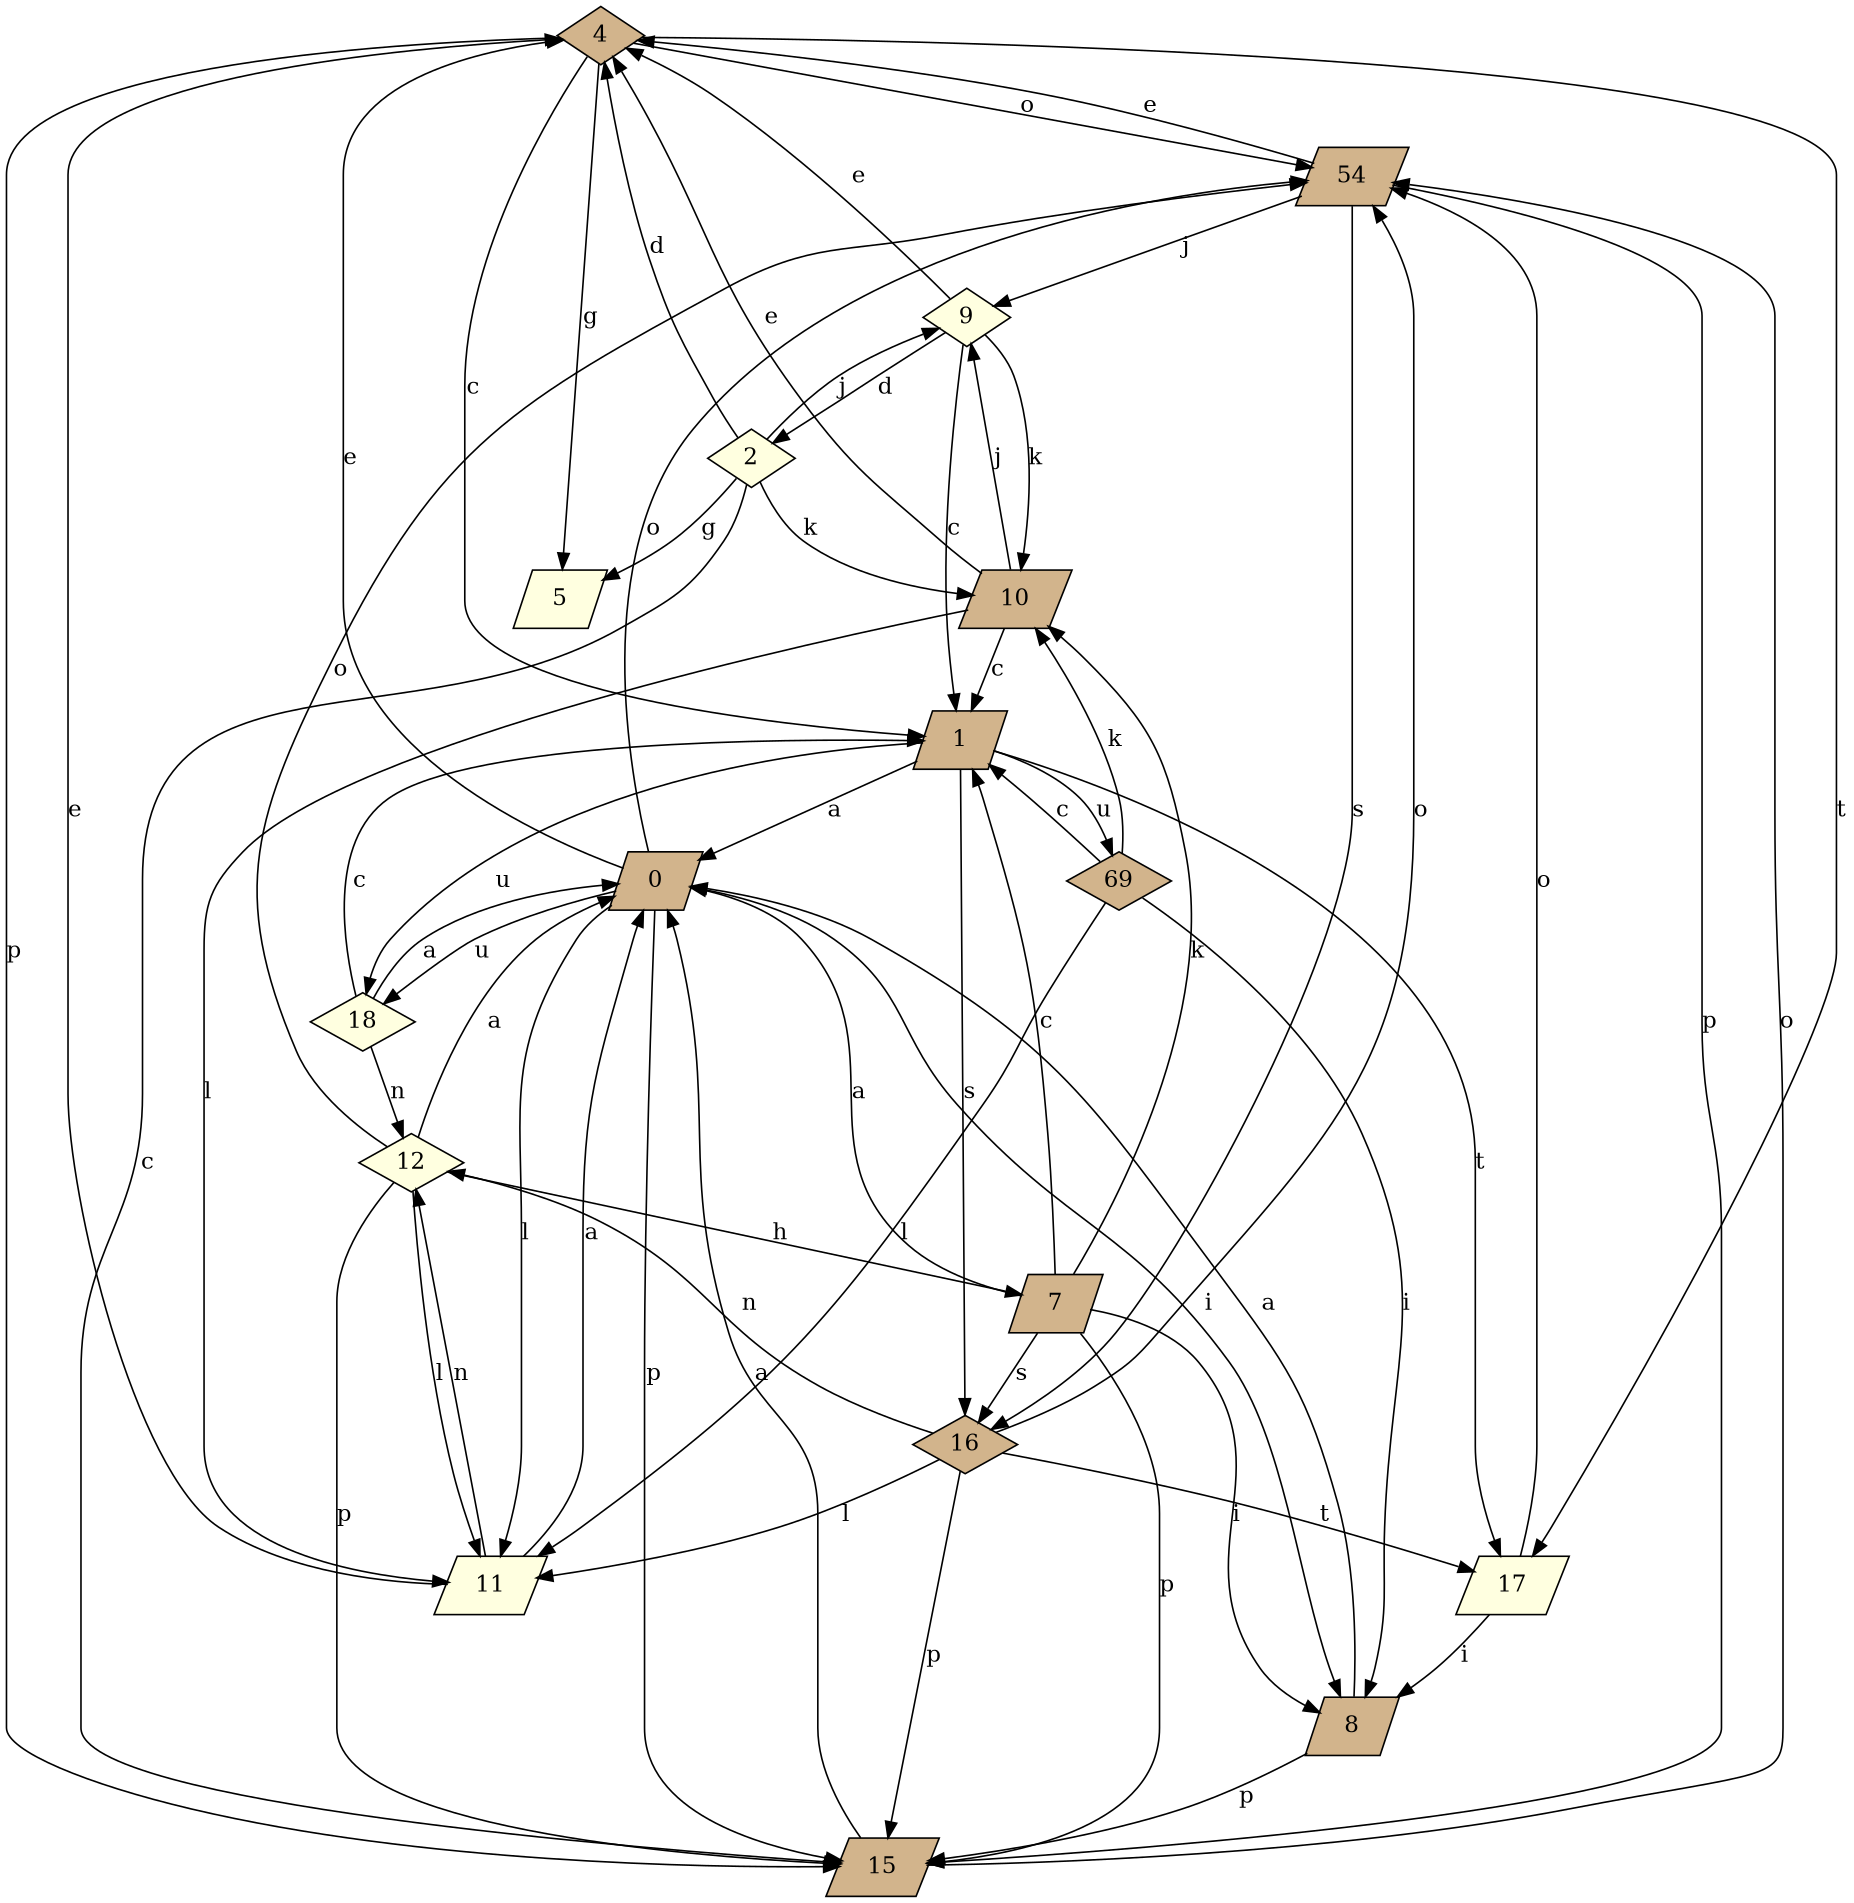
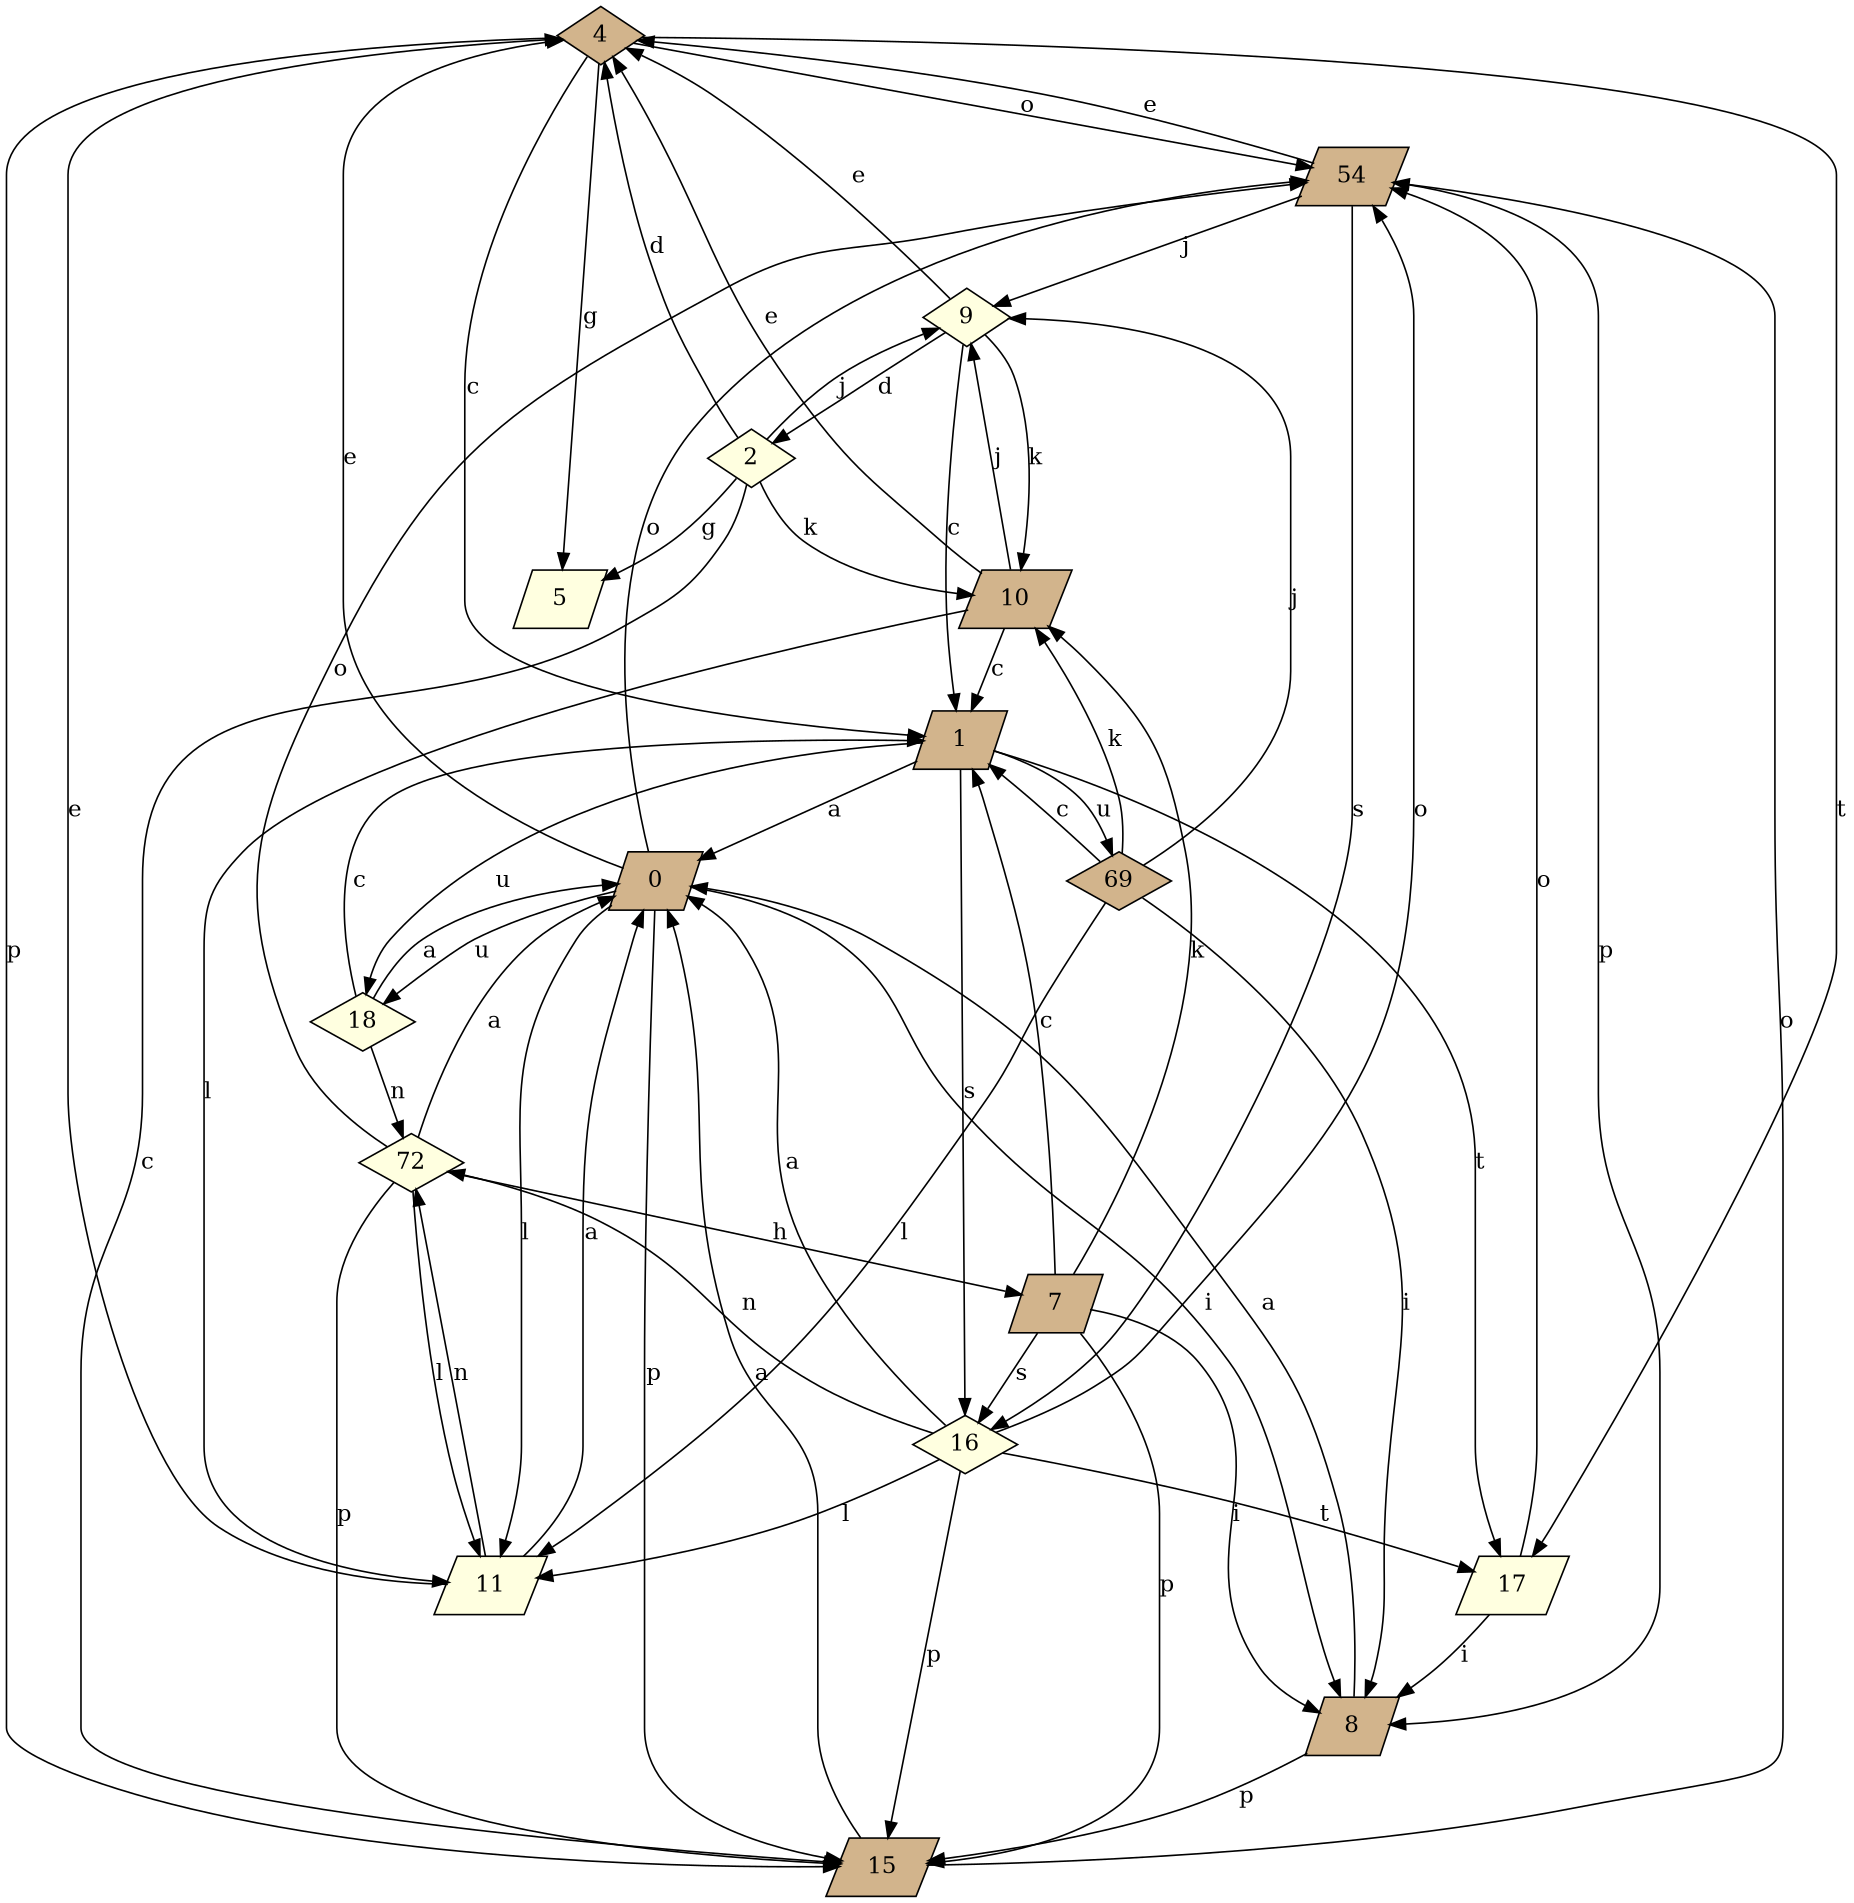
edge "69" -> "9": added, label "j"
edge "7" -> "0": now "16" -> "0"
node "12": label "12" -> "72"
edge "54" -> "15": now "54" -> "8"
node "16": fillcolor tan -> lightyellow
